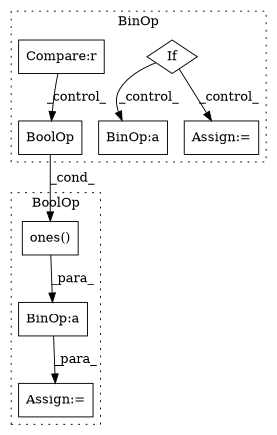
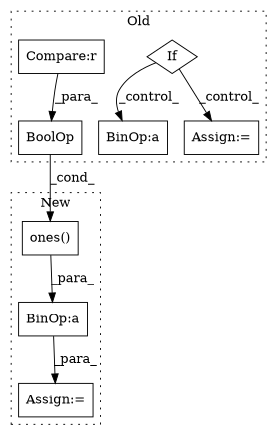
cluster "BinOp": label "BinOp" -> "Old"
edge "Compare:r" -> "BoolOp": label "_control_" -> "_para_"
cluster "BoolOp": label "BoolOp" -> "New"
